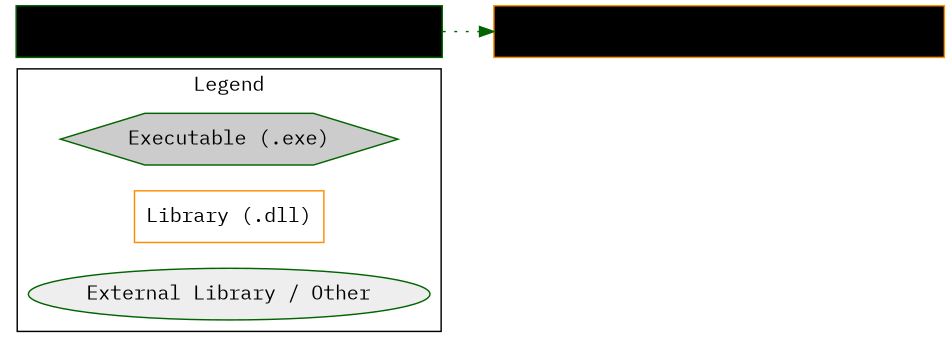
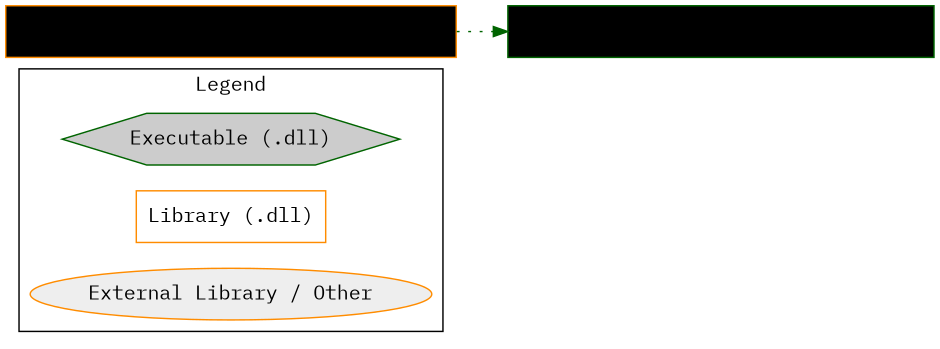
edge "CompanyXyz.DependencySample.Worker" -> "CompanyXyz.DependencySample.Library1": reversed
node "Executable (.exe)": label "Executable (.exe)" -> "Executable (.dll)"
node "External Library / Other": color darkgreen -> darkorange
